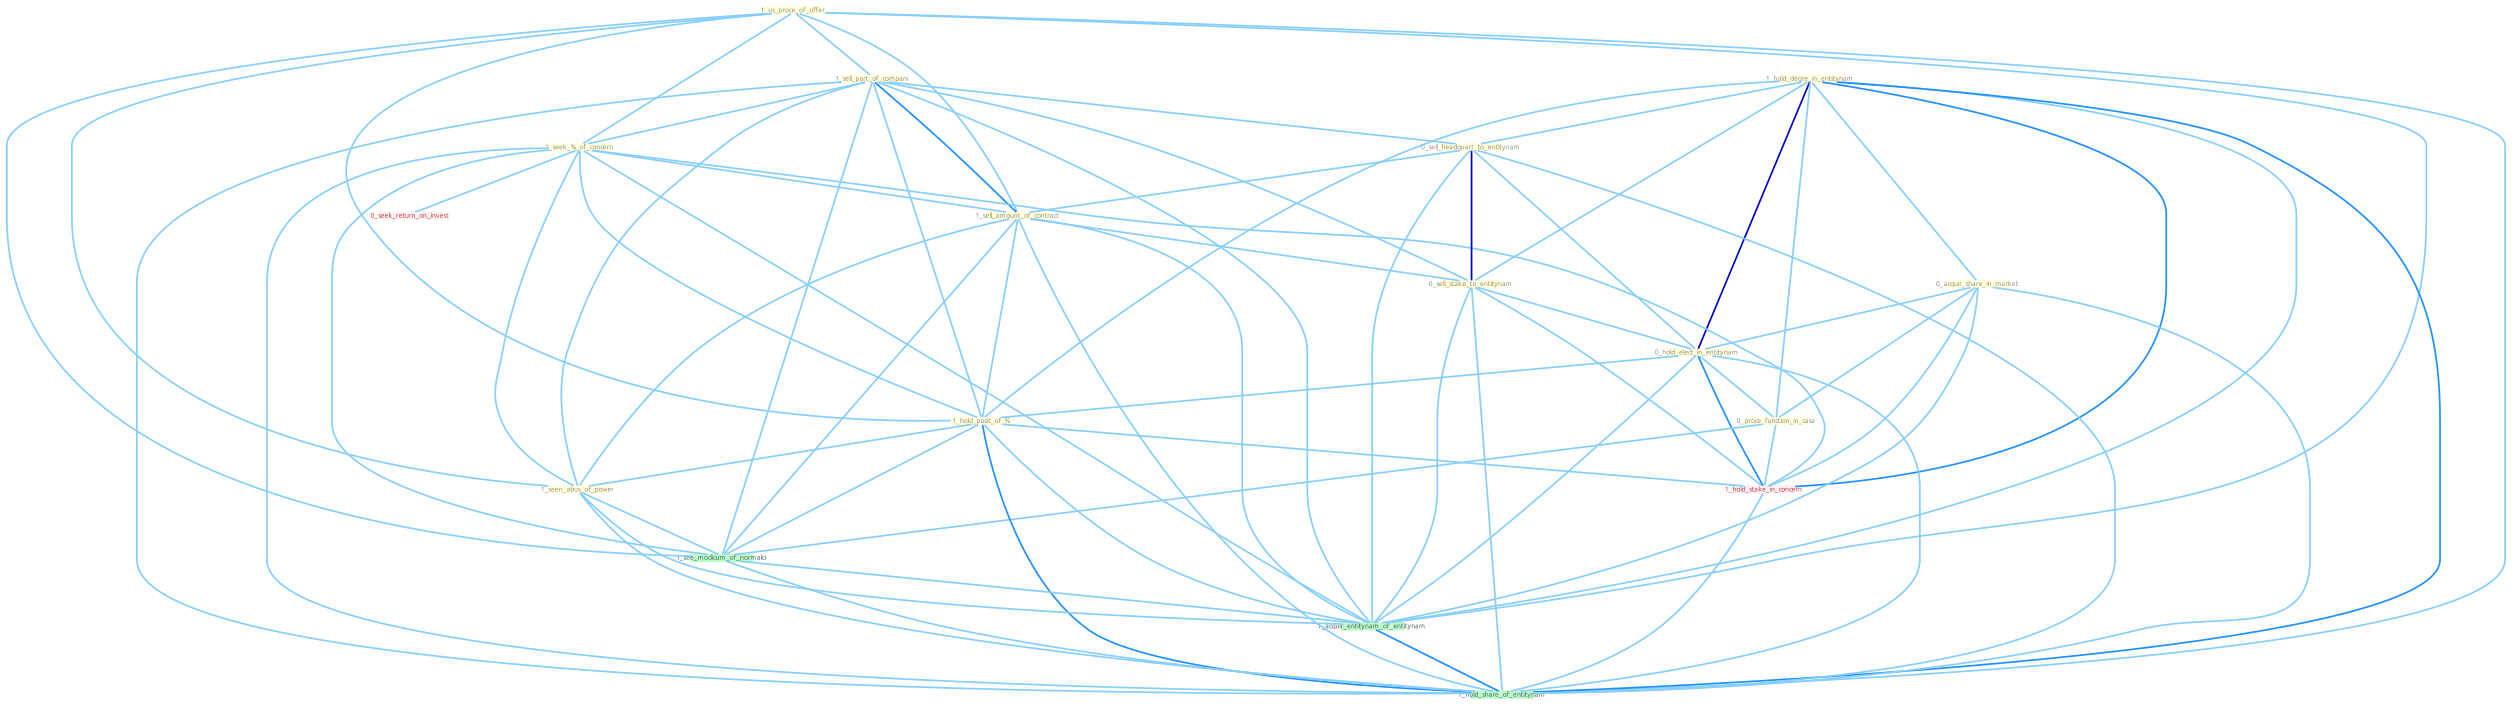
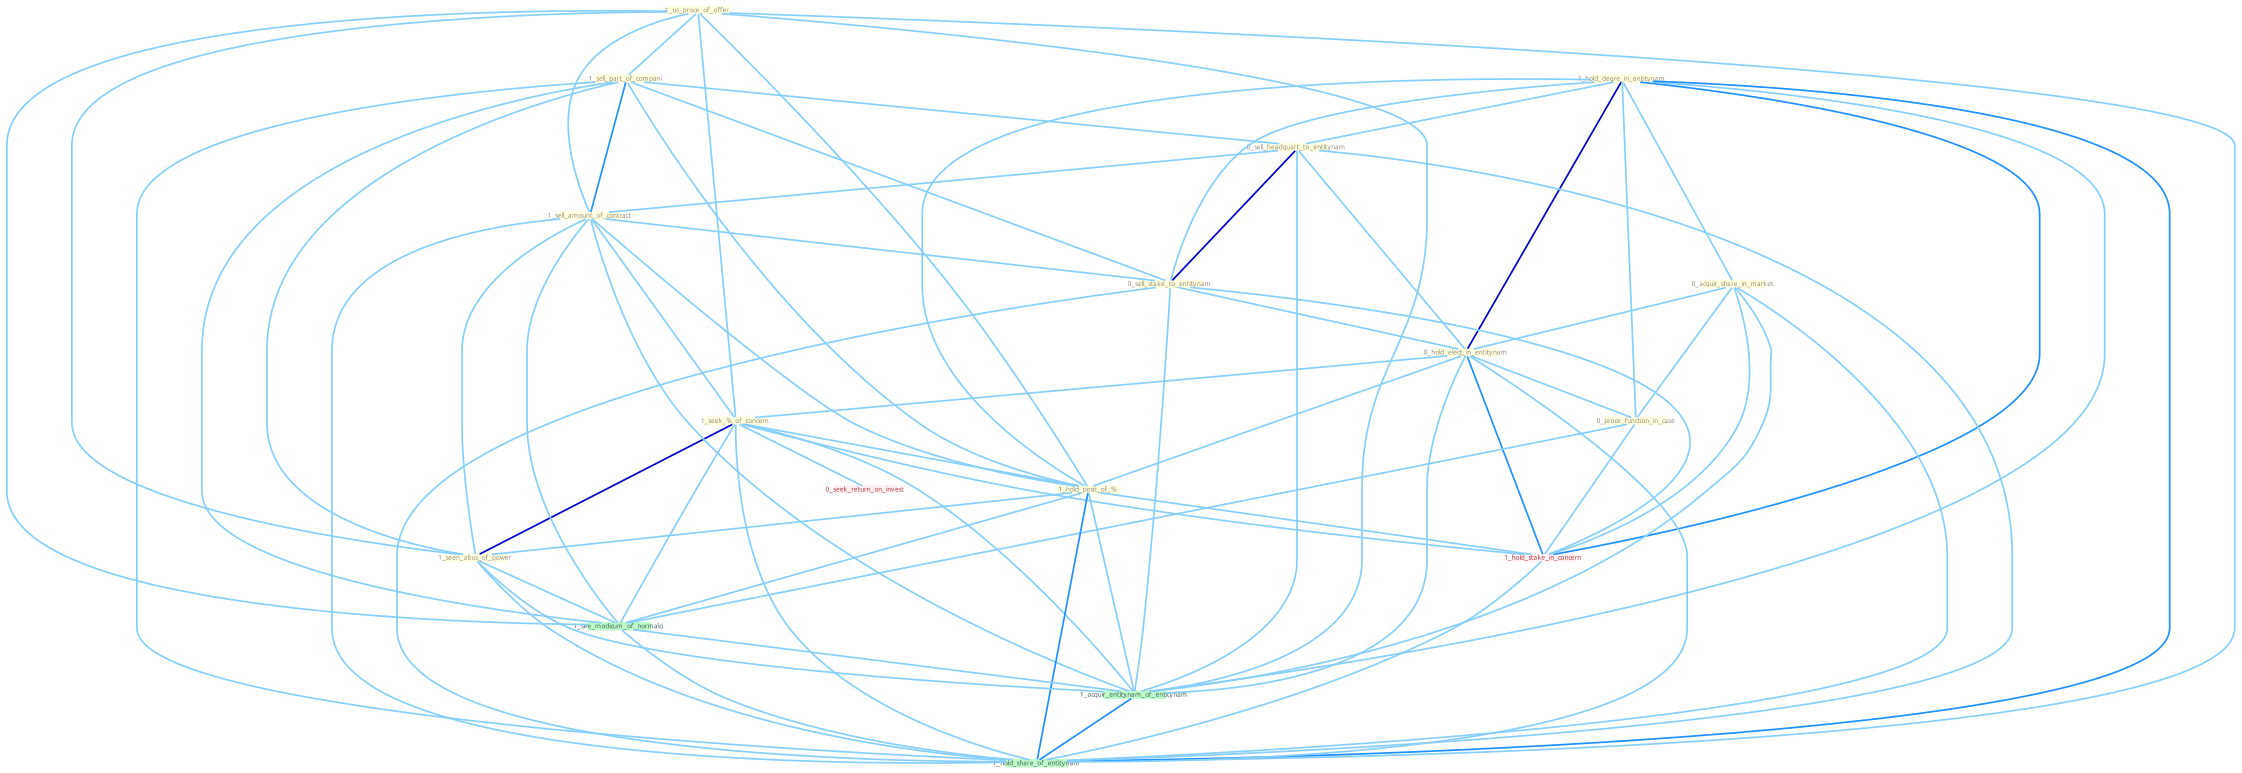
edge "1_sell_part_of_compani" -- "1_seek_%_of_concern": now "0_hold_elect_in_entitynam" -- "1_seek_%_of_concern"
edge "1_sell_part_of_compani" -- "1_acquir_entitynam_of_entitynam": removed
edge "1_seek_%_of_concern" -- "1_seen_abus_of_power": color #87cefa -> #0000cd
